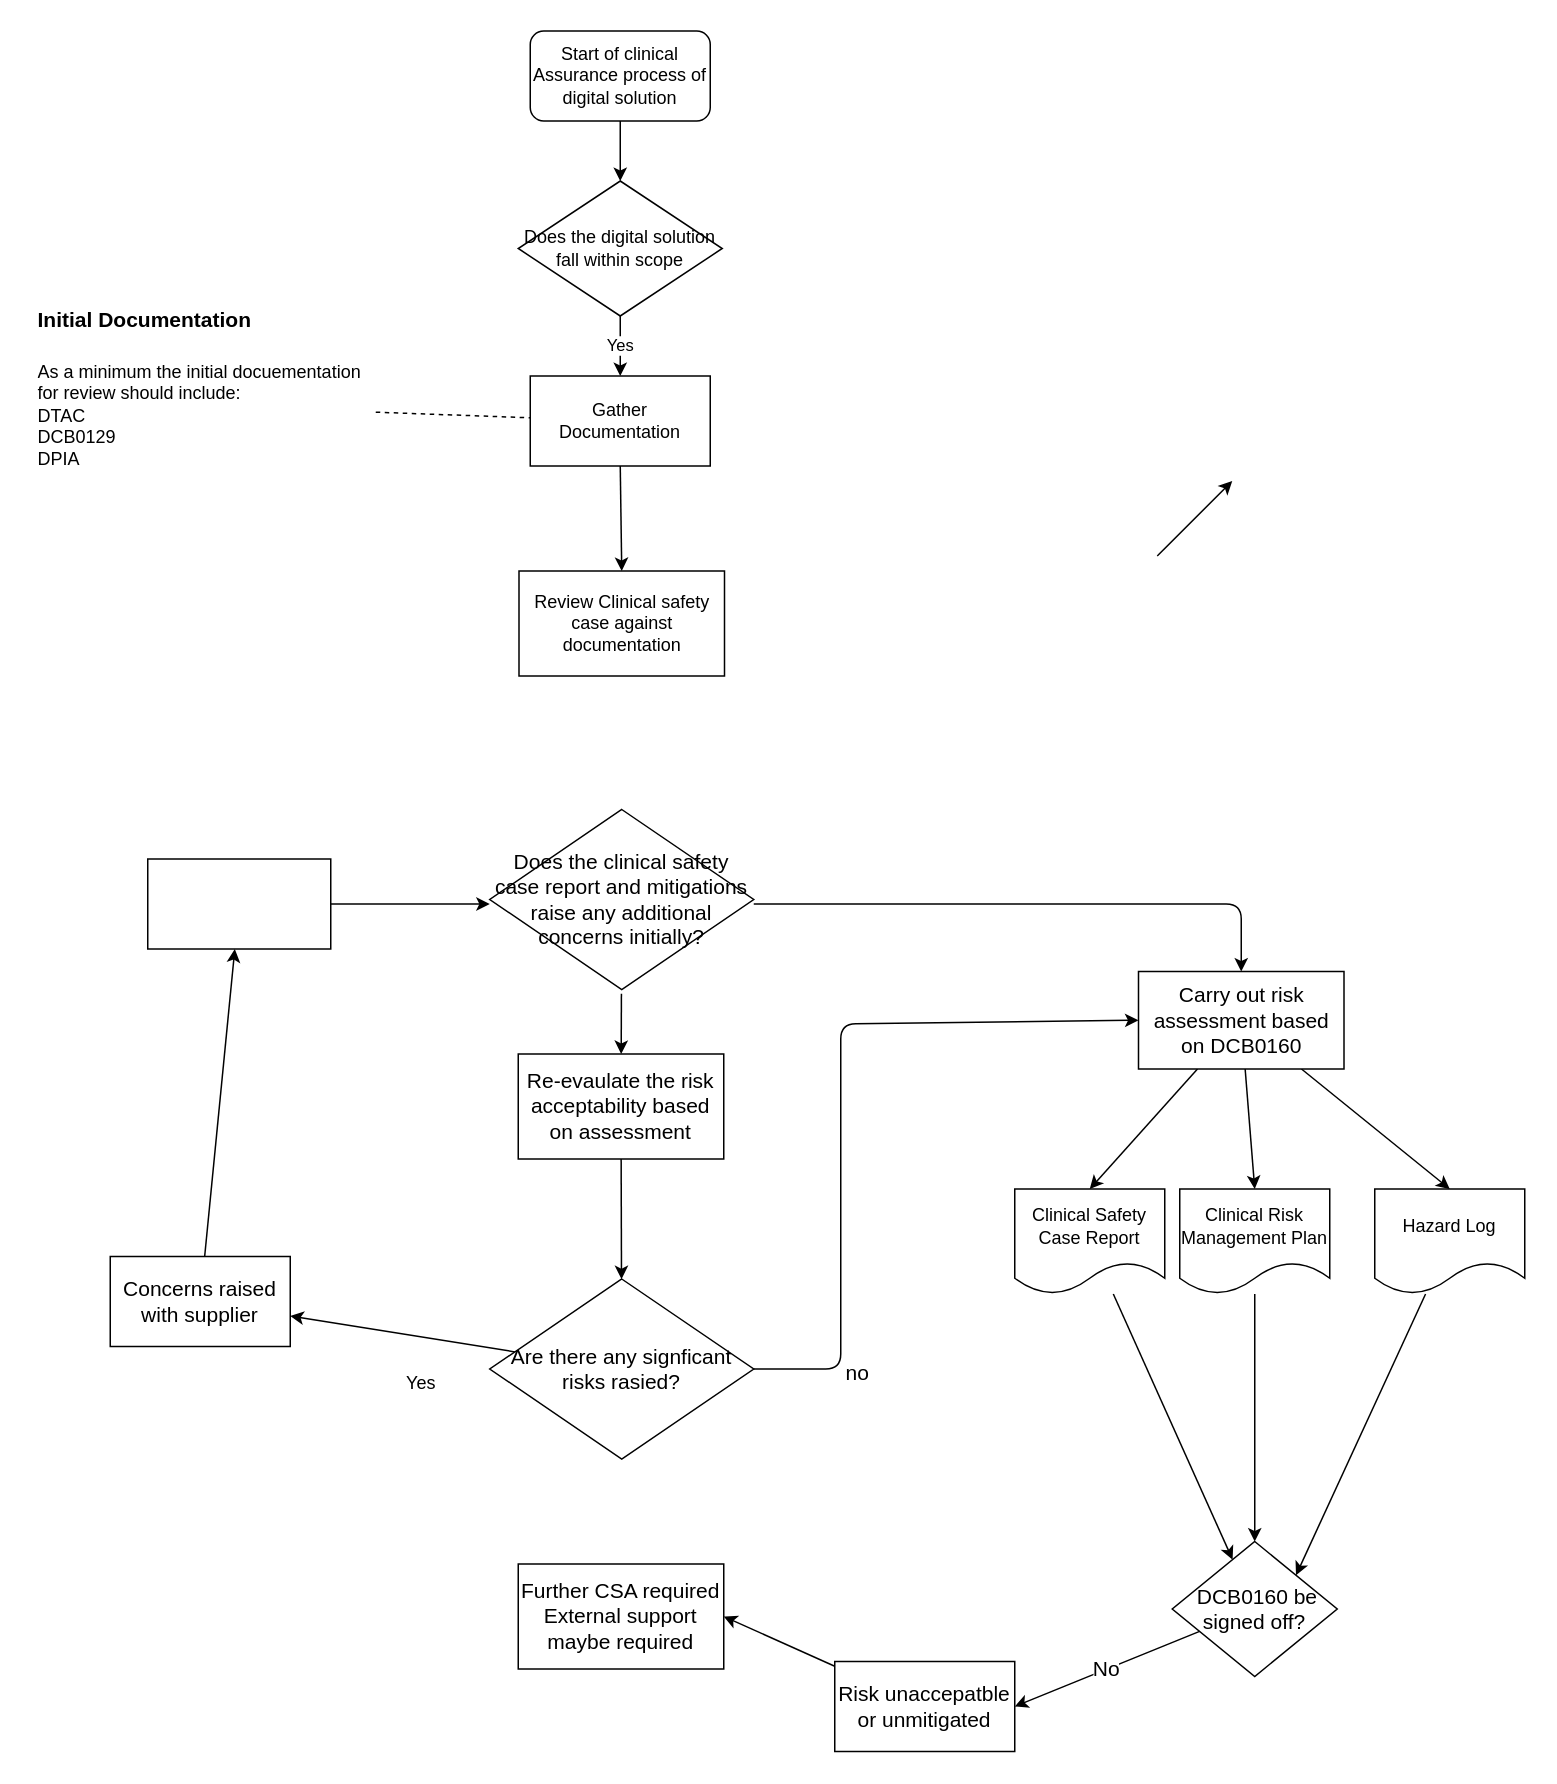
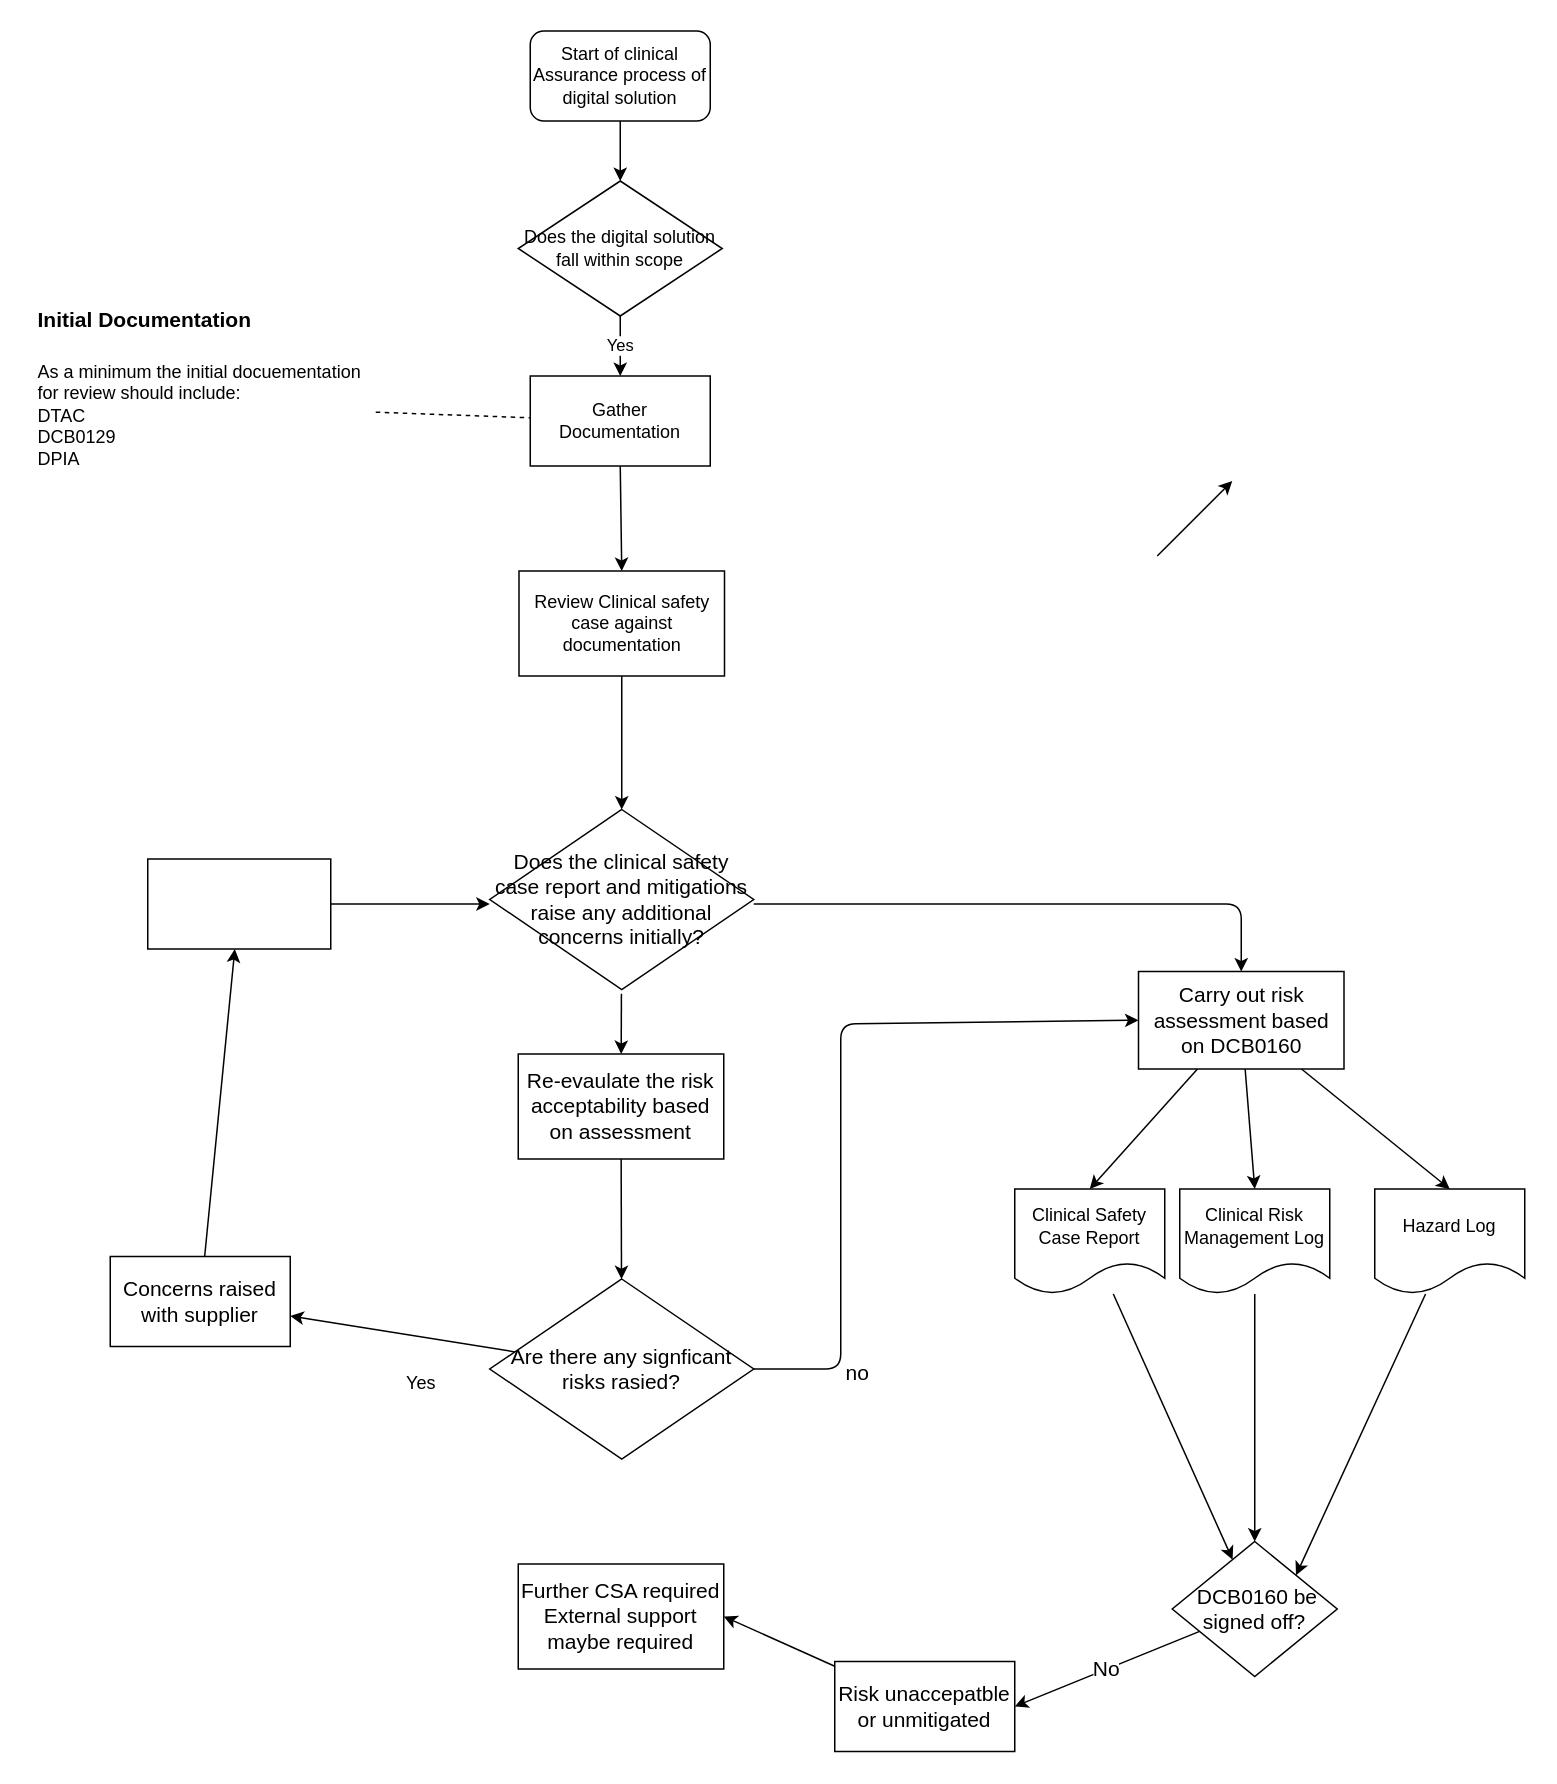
edge "Review Clinical safety case against documentation" -> "Does the clinical safety case report and mitigations raise any additional concerns initially?": added
node "Clinical Risk Management Plan": label "Clinical Risk Management Plan" -> "Clinical Risk Management Log"
